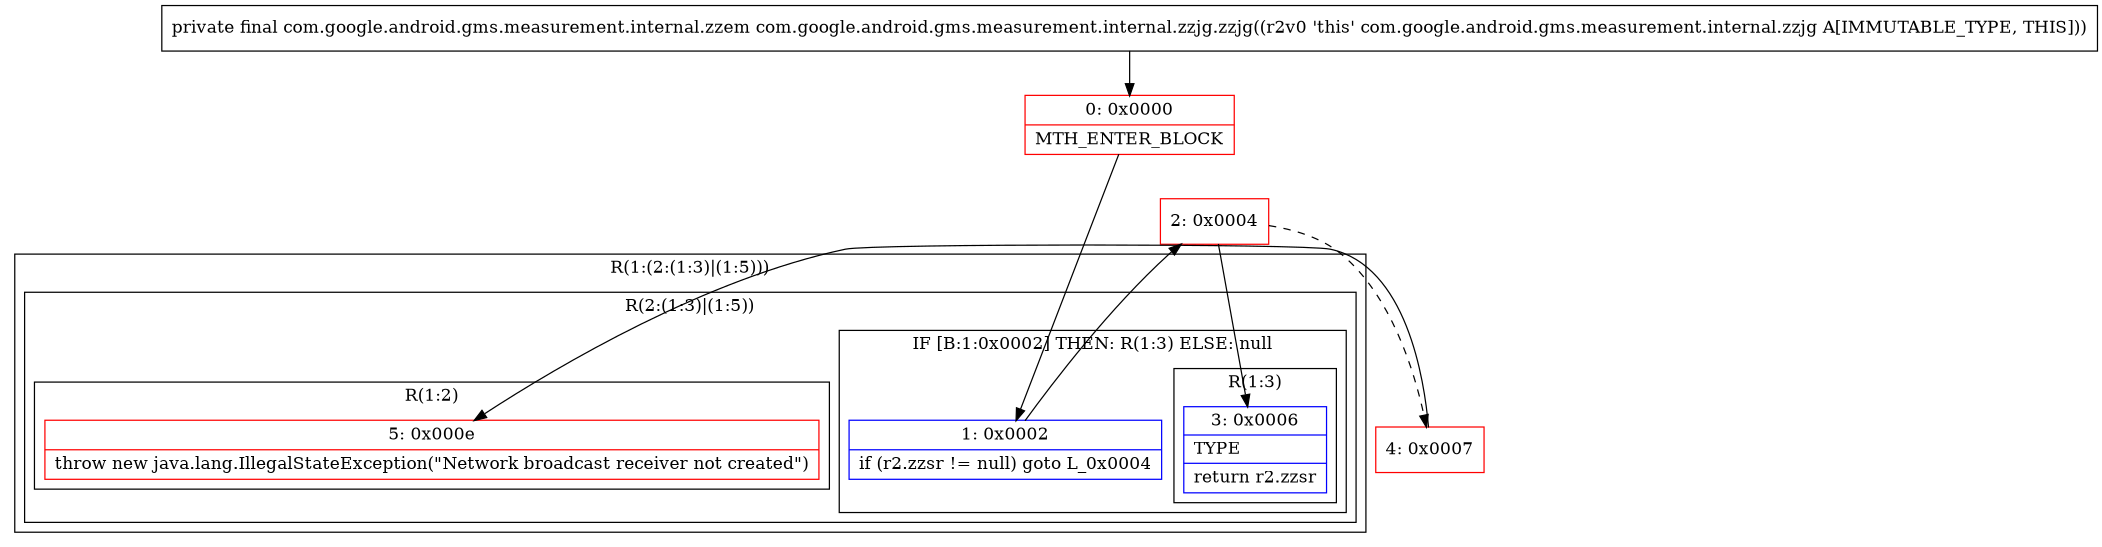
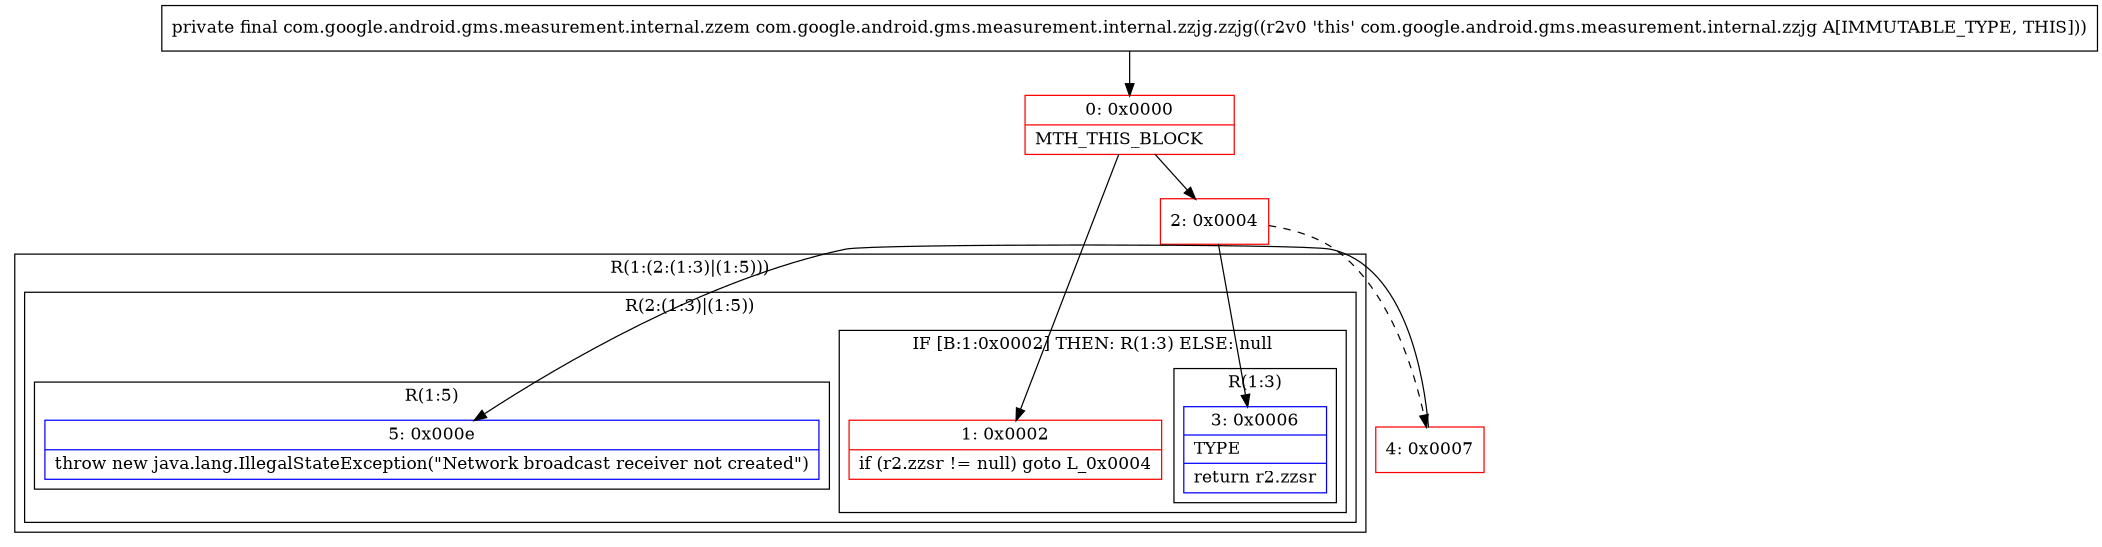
node "0: 0x0000": text "MTH_ENTER_BLOCK" -> "MTH_THIS_BLOCK"
edge "1: 0x0002" -> "2: 0x0004": now "0: 0x0000" -> "2: 0x0004"
cluster "R(1:2)": label "R(1:2)" -> "R(1:5)"
node "5: 0x000e": color red -> blue
node "1: 0x0002": color blue -> red
